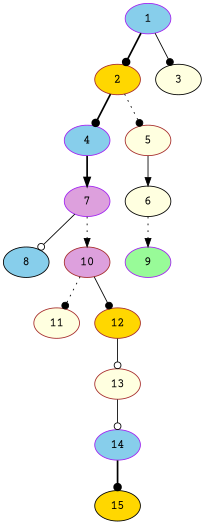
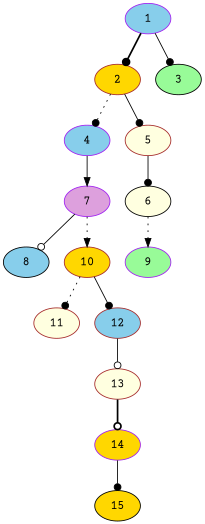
node "3": fillcolor lightyellow -> palegreen
edge "2" -> "4": style bold -> dotted
edge "2" -> "5": style dotted -> solid
edge "4" -> "7": style bold -> solid
edge "5" -> "6": arrowhead normal -> dot
node "10": fillcolor plum -> gold
node "12": fillcolor gold -> skyblue
edge "13" -> "14": style solid -> bold
node "14": fillcolor skyblue -> gold
edge "14" -> "15": style bold -> solid
